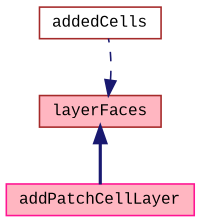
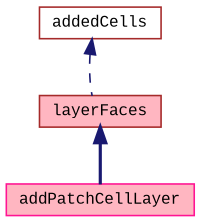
edge "addedCells" -> "layerFaces": reversed
